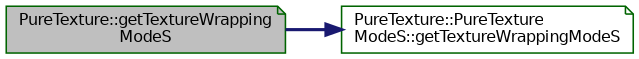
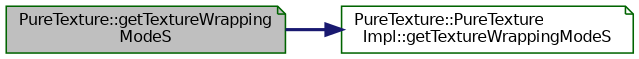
node "PureTexture::PureTexture ModeS::getTextureWrappingModeS": label "PureTexture::PureTexture ModeS::getTextureWrappingModeS" -> "PureTexture::PureTexture Impl::getTextureWrappingModeS"
